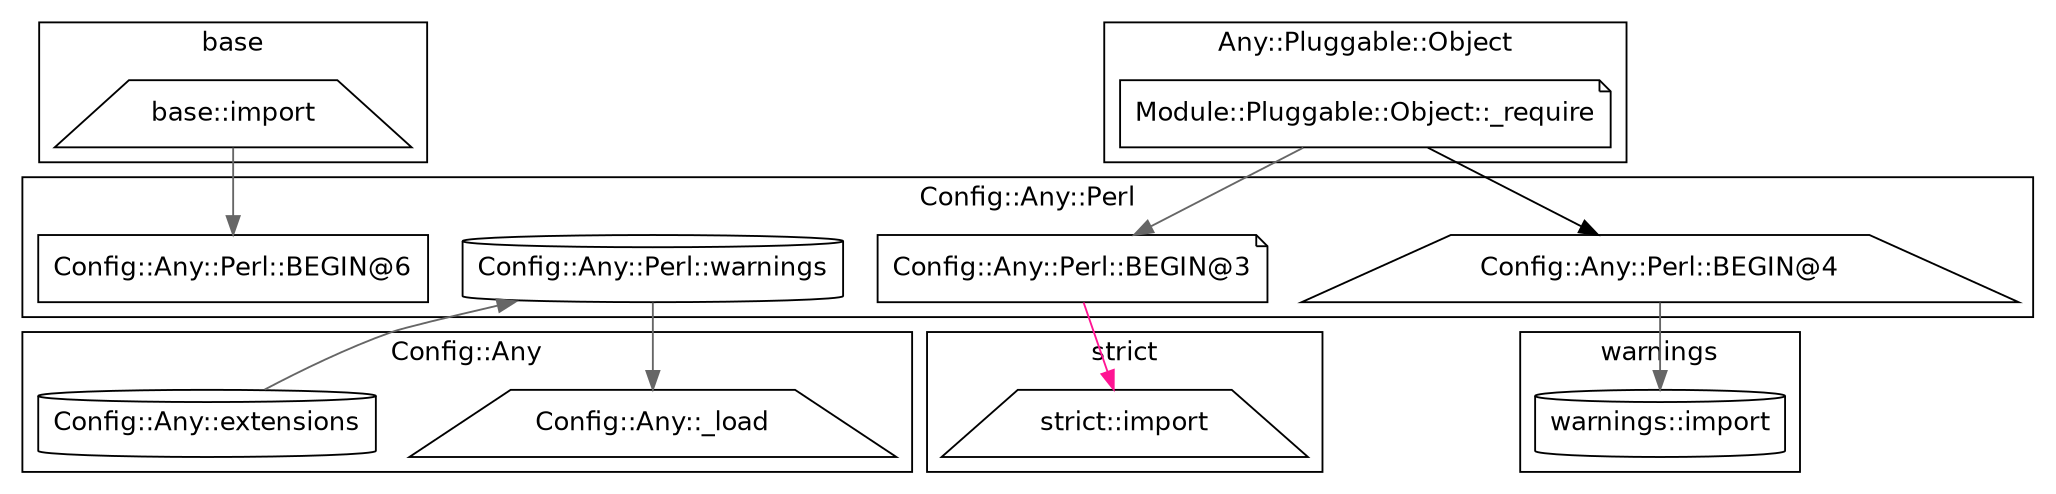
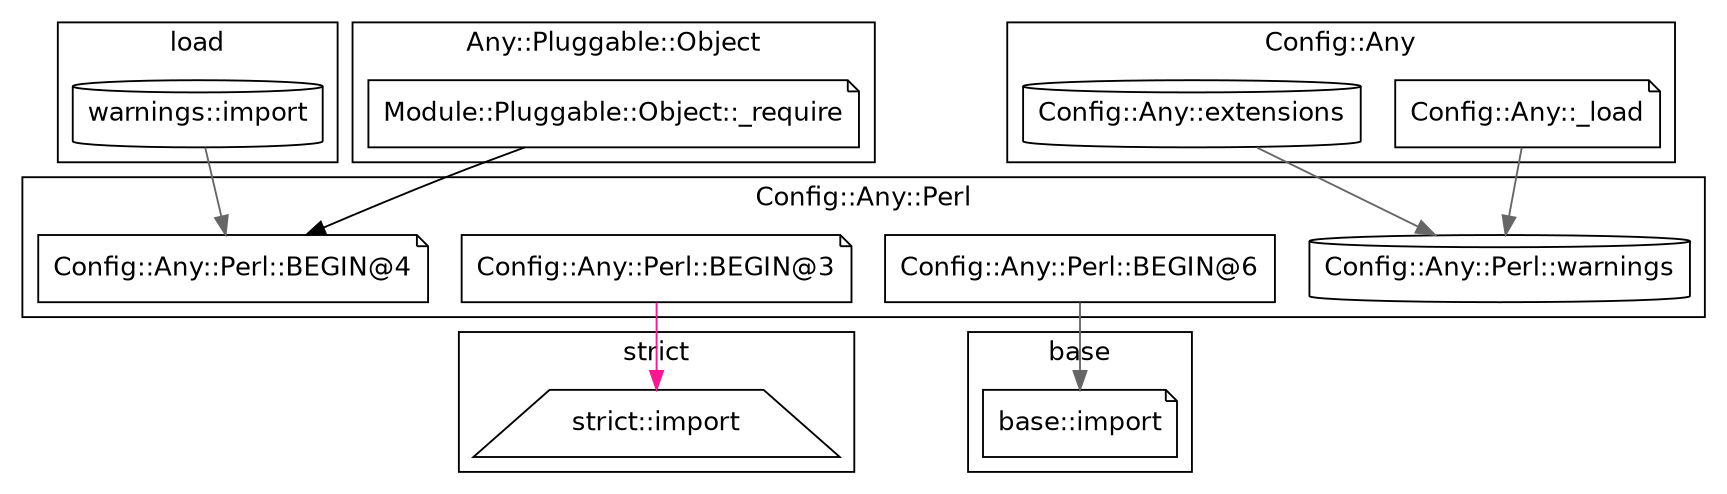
node "base::import": shape trapezium -> note
edge "base::import" -> "Config::Any::Perl::BEGIN@6": reversed
edge "Module::Pluggable::Object::_require" -> "Config::Any::Perl::BEGIN@3": removed
node "Config::Any::Perl::BEGIN@4": shape trapezium -> note
edge "Config::Any::Perl::warnings" -> "Config::Any::_load": reversed
edge "Config::Any::Perl::BEGIN@4" -> "warnings::import": reversed
cluster "warnings": label "warnings" -> "load"
node "Config::Any::_load": shape trapezium -> note
